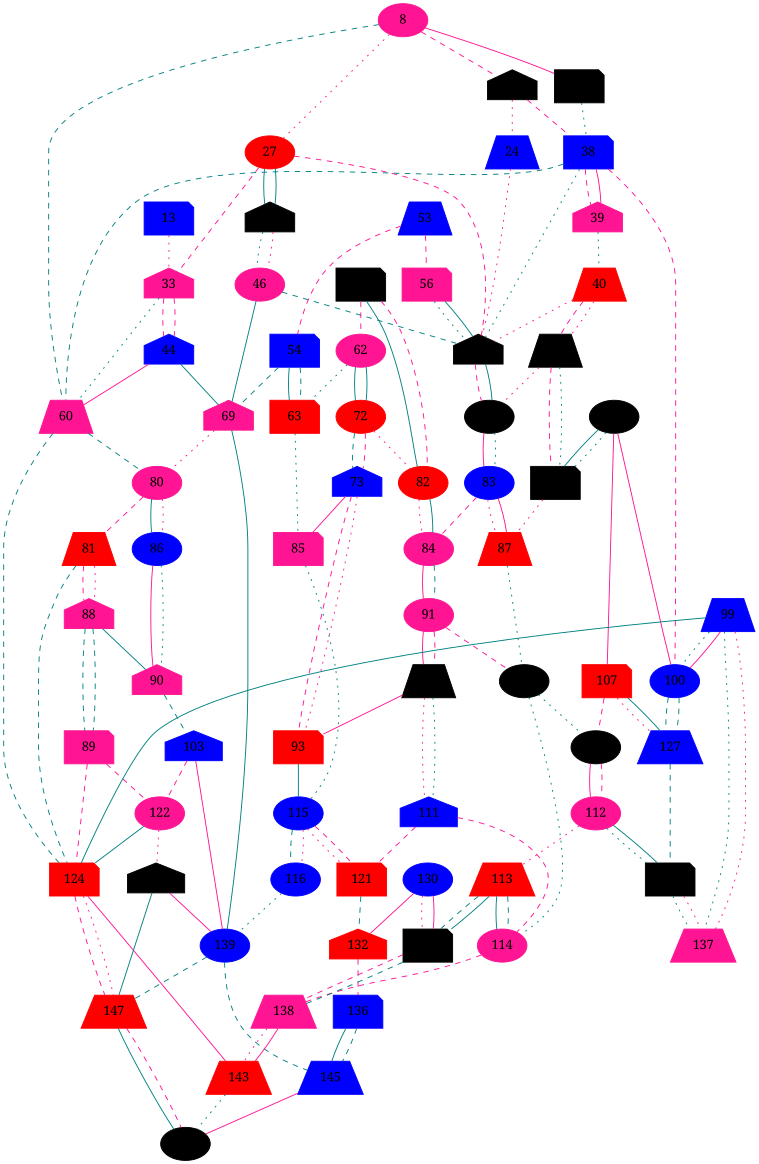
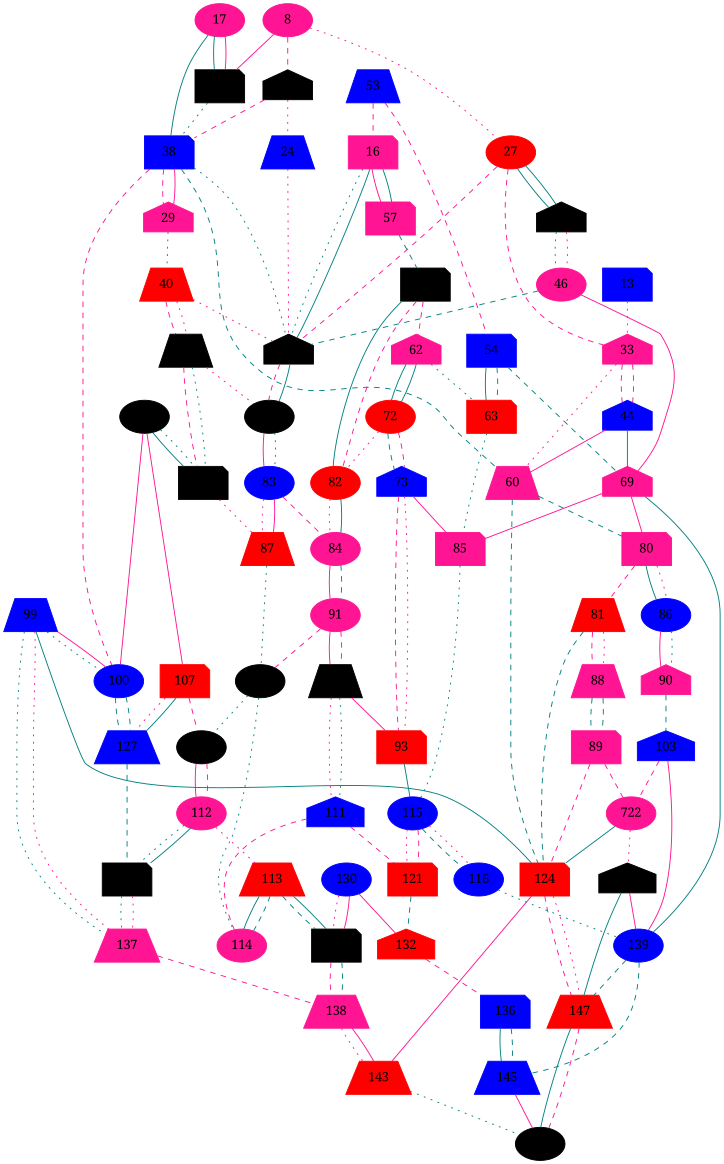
node "17": added
edge "8" -- "60": removed
node "57": added
node "39": label "39" -> "29"
node "56": label "56" -> "16"
edge "33" -- "60": color teal -> deeppink
edge "46" -- "69": color teal -> deeppink
node "62": shape ellipse -> house
edge "69" -- "80": style dotted -> solid
node "80": shape ellipse -> note
edge "69" -- "85": added
node "88": shape house -> trapezium
edge "88" -- "90": removed
node "122": label "122" -> "722"
edge "114" -- "138": now "137" -- "138"
